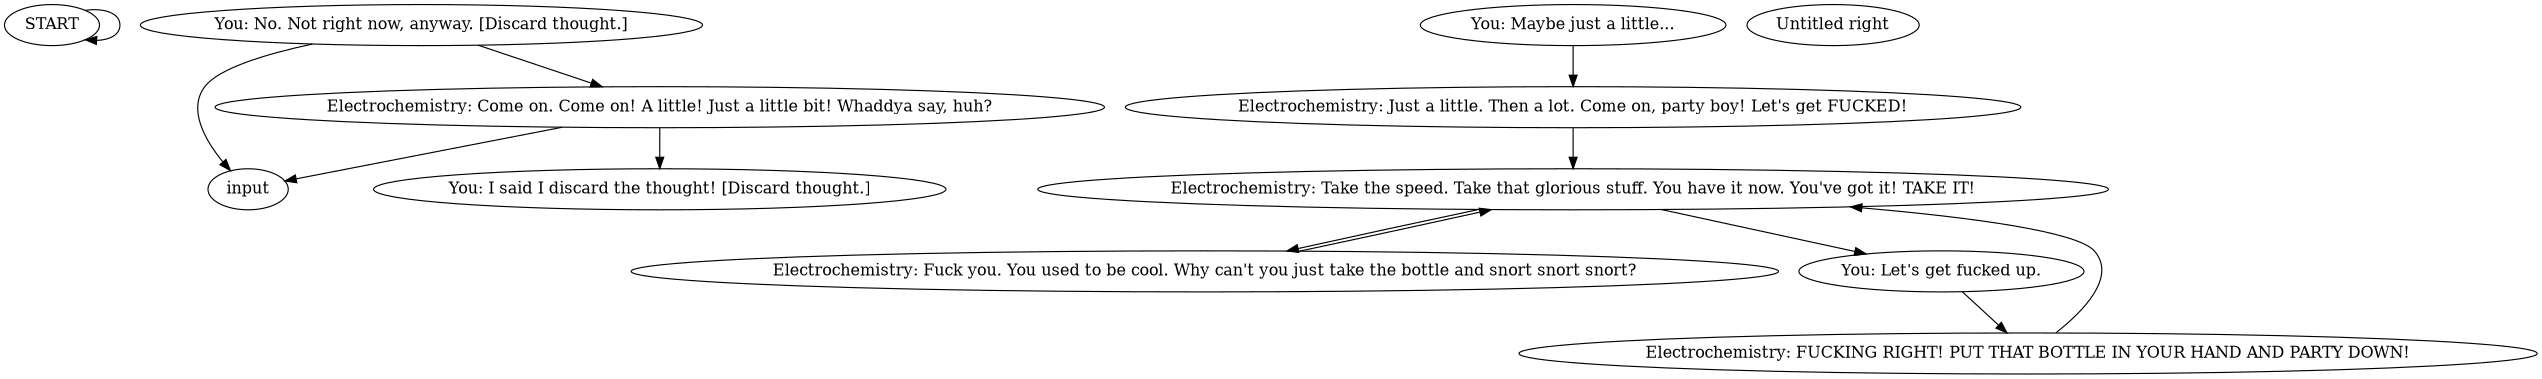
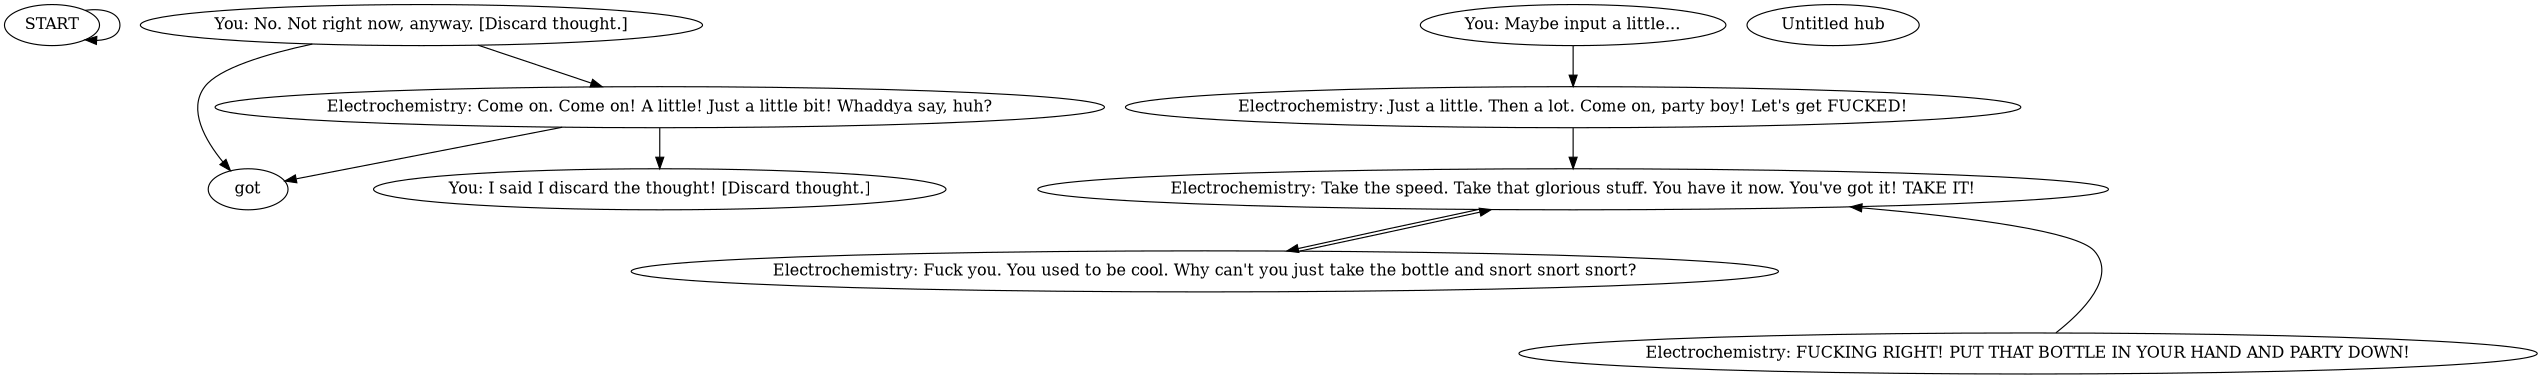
node "You: Maybe just a little...": label "You: Maybe just a little..." -> "You: Maybe input a little..."
node "Untitled right": label "Untitled right" -> "Untitled hub"
node "input": label "input" -> "got"
node "You: Let's get fucked up.": removed
